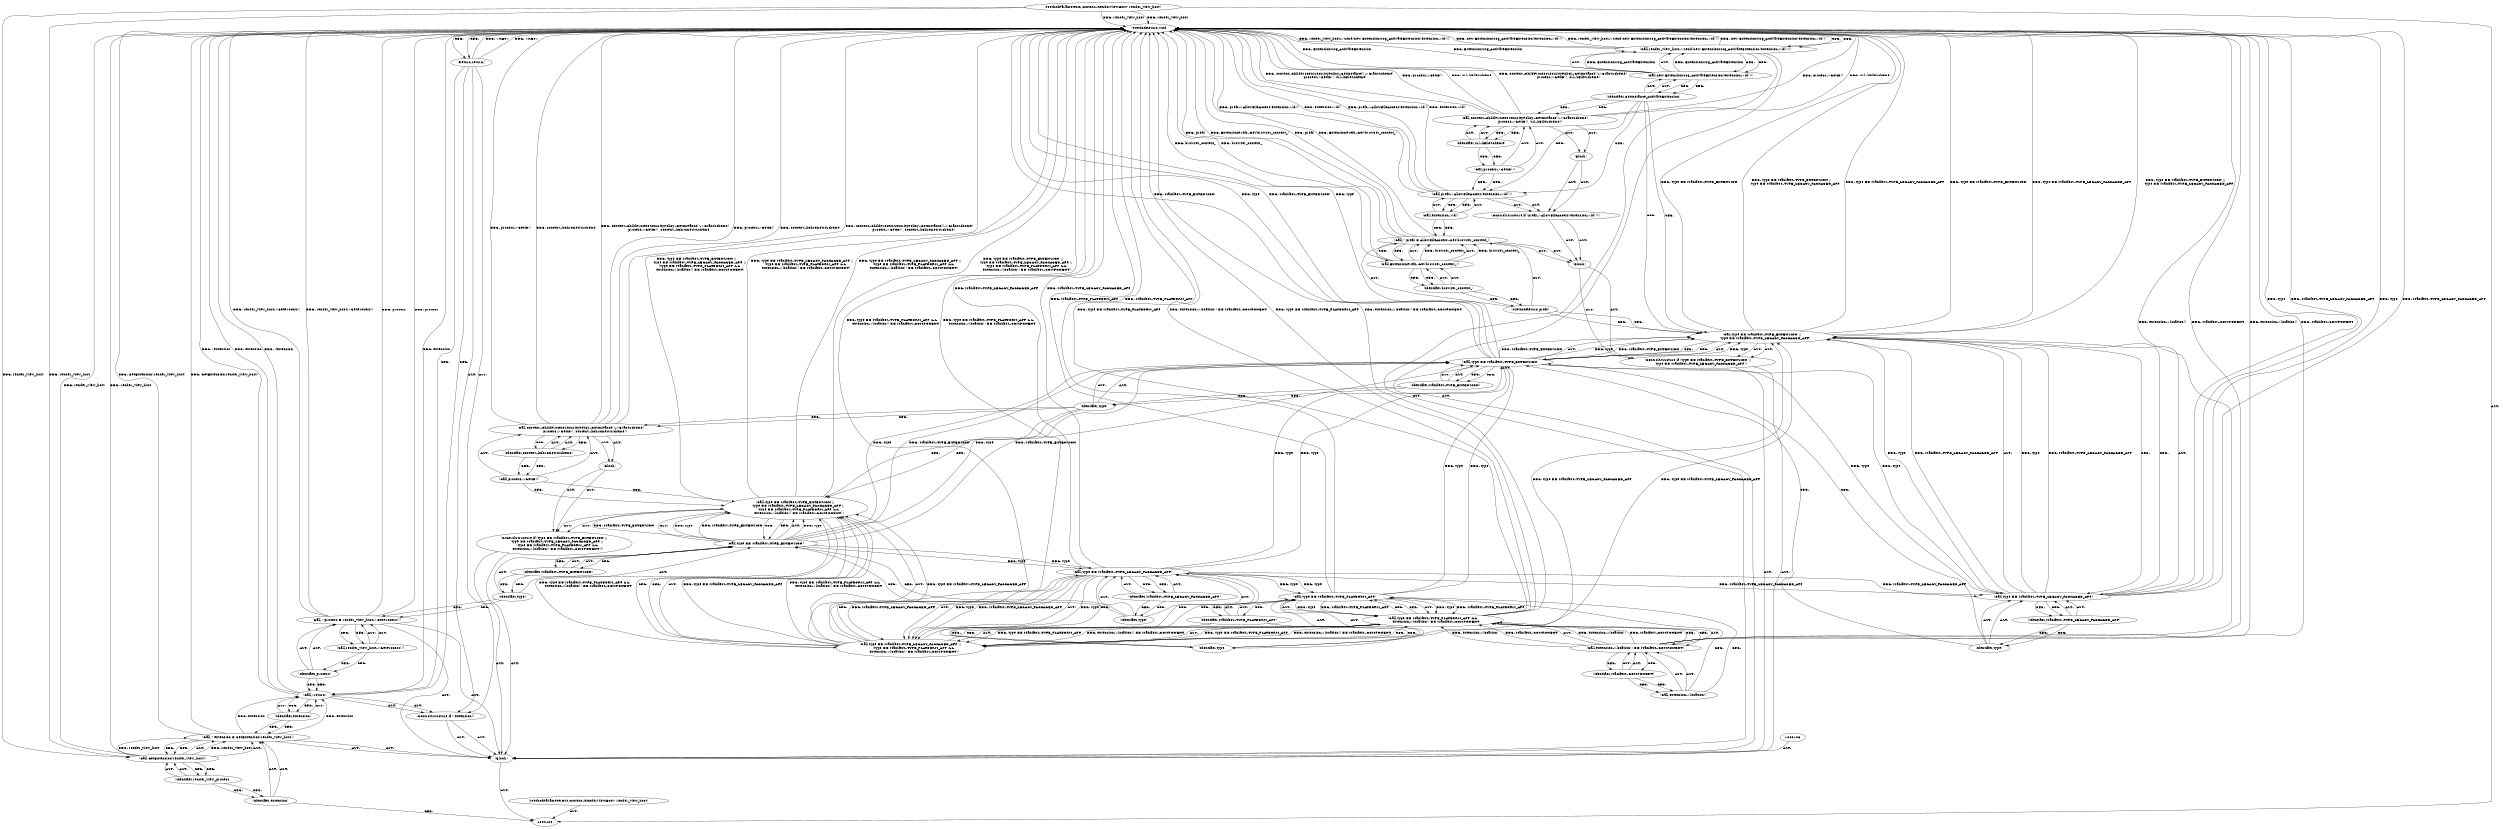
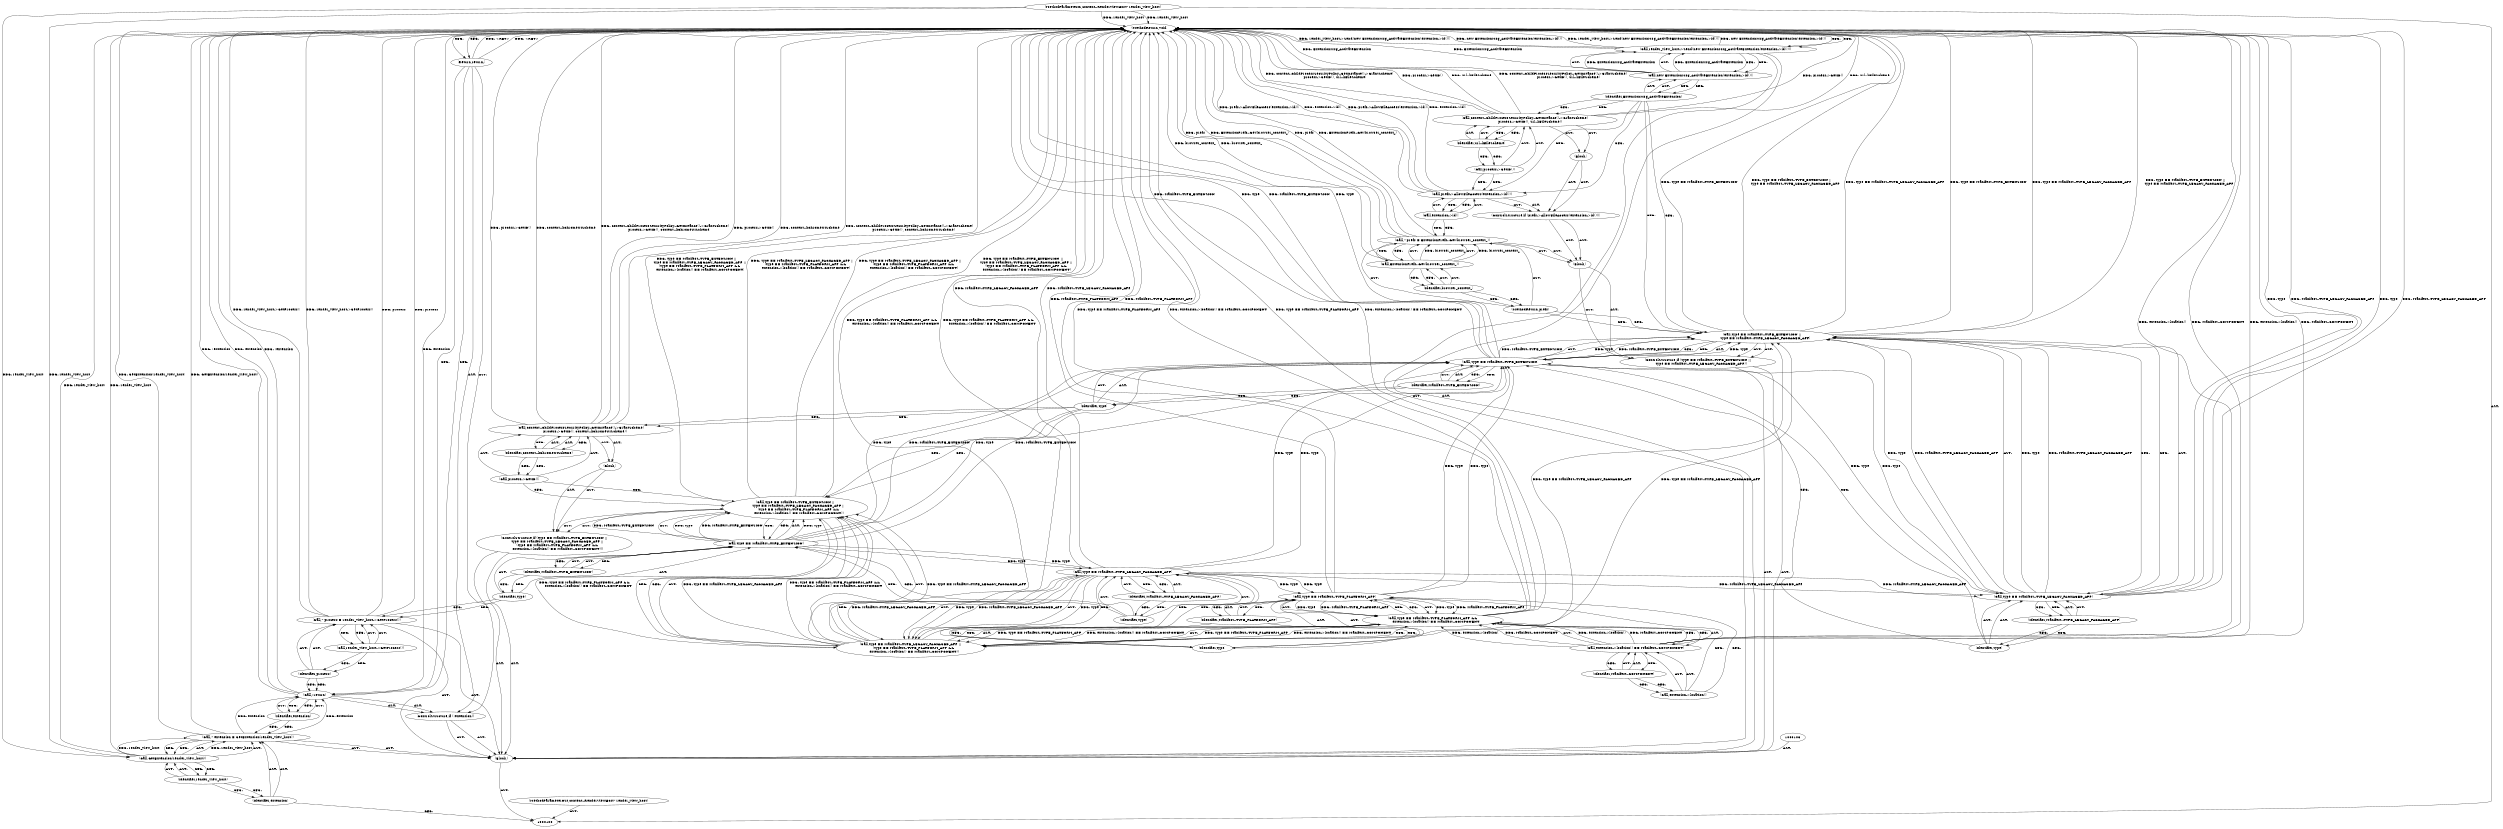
node "(Identifier,GetInstance_ActivateExtension)": label "(Identifier,GetInstance_ActivateExtension)" -> "(Identifier,ExtensionMsg_ActivateExtension)"
node "(Call,* prefs = AllowFileAccess::Get(browser_context_))": label "(Call,* prefs = AllowFileAccess::Get(browser_context_))" -> "(Call,* prefs = ExtensionPrefs::Get(browser_context_))"
node "(Identifier,render_view_process)": label "(Identifier,render_view_process)" -> "(Identifier,render_view_host)"
